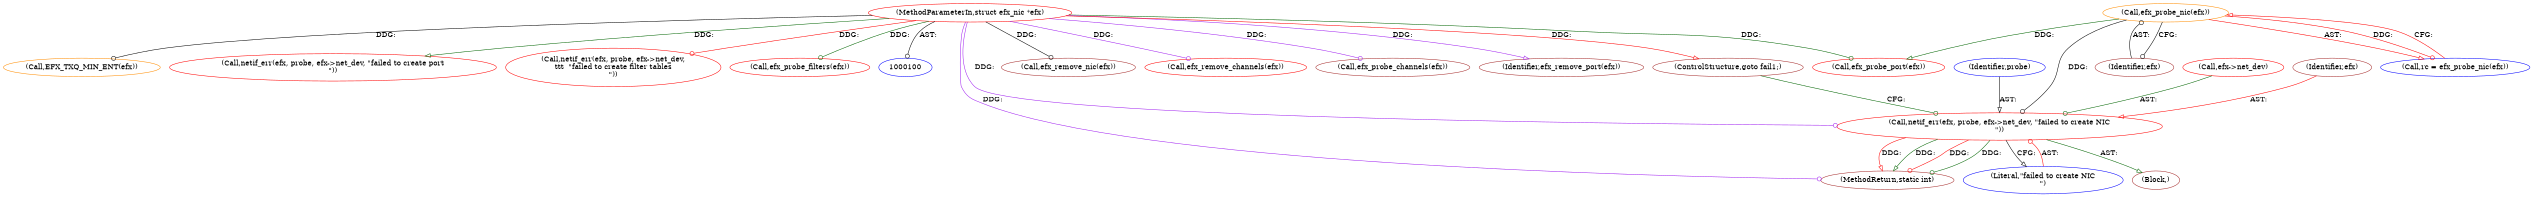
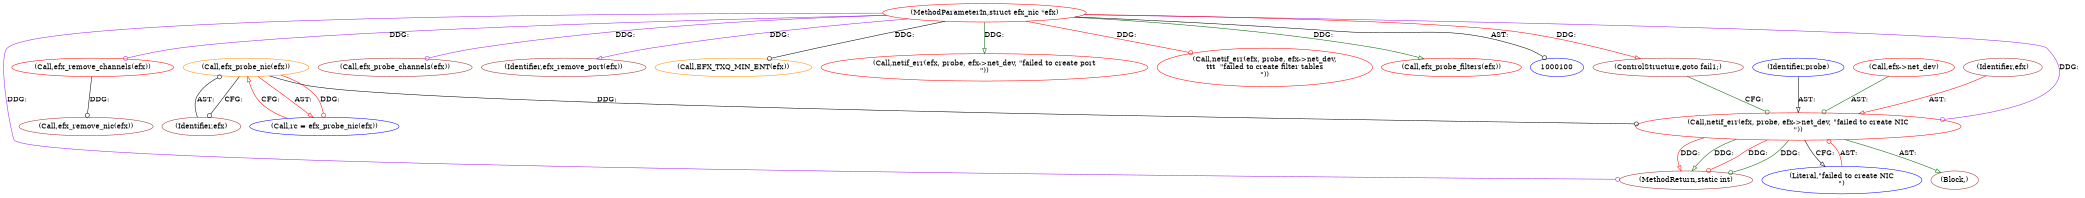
edge "(MethodParameterIn,struct efx_nic *efx)" -> "(Call,efx_probe_filters(efx))": arrowhead odot -> onormal
edge "(MethodParameterIn,struct efx_nic *efx)" -> "(Call,efx_remove_nic(efx))": now "(Call,efx_remove_channels(efx))" -> "(Call,efx_remove_nic(efx))"
node "(Call,efx_probe_port(efx))": removed
